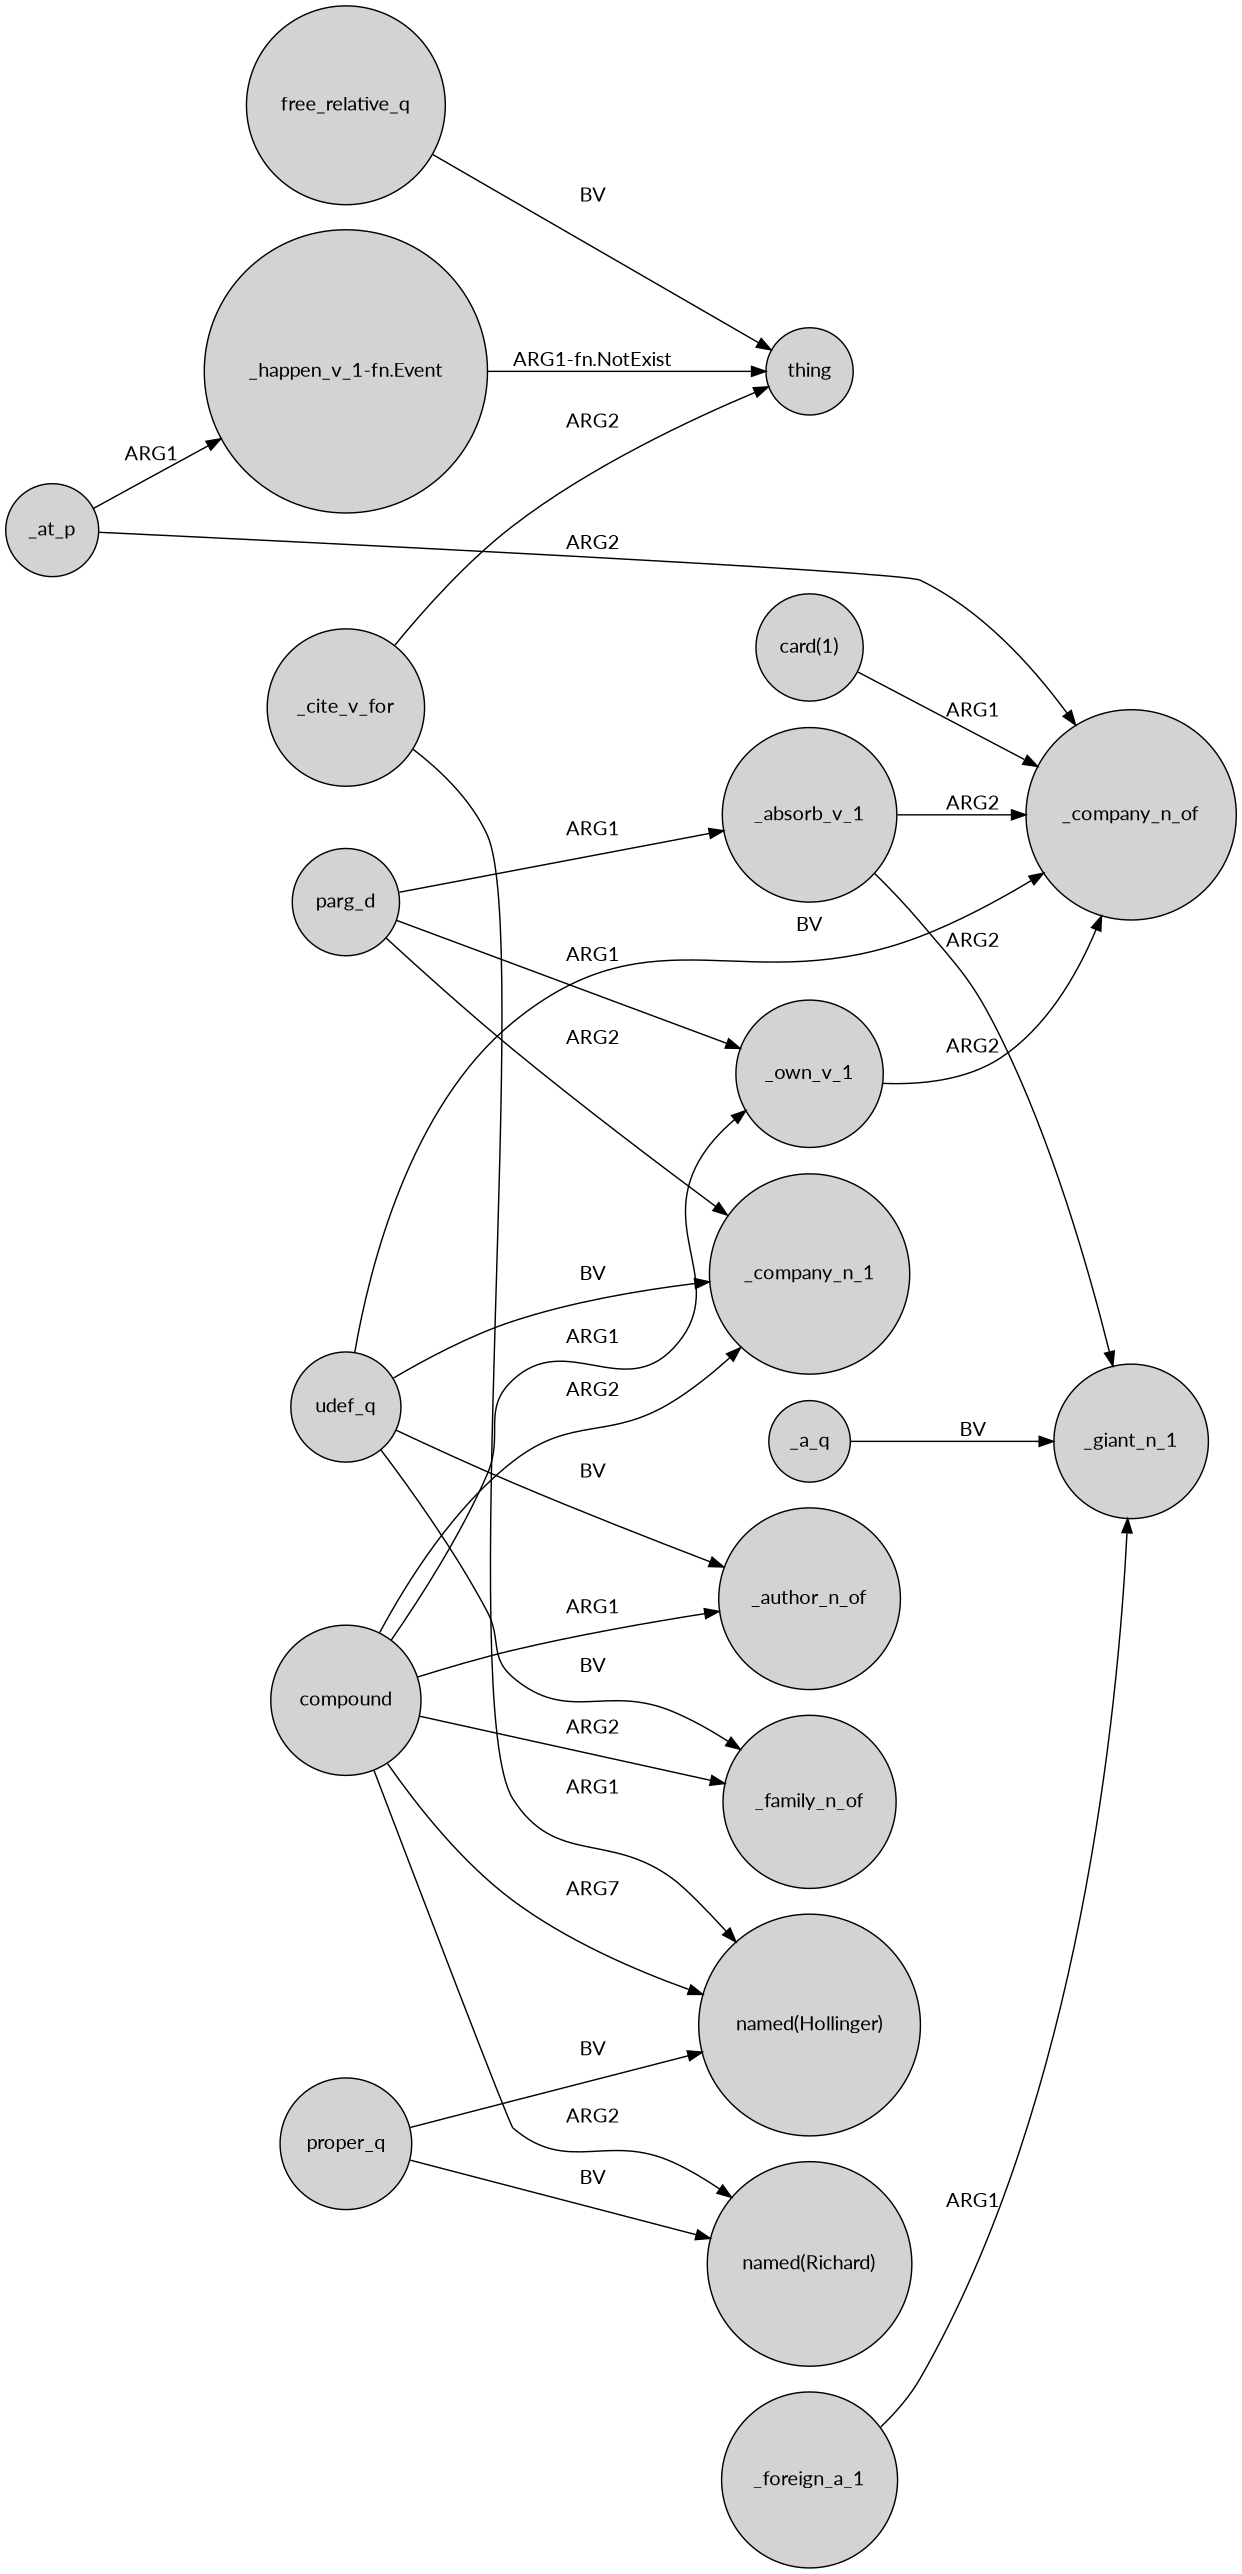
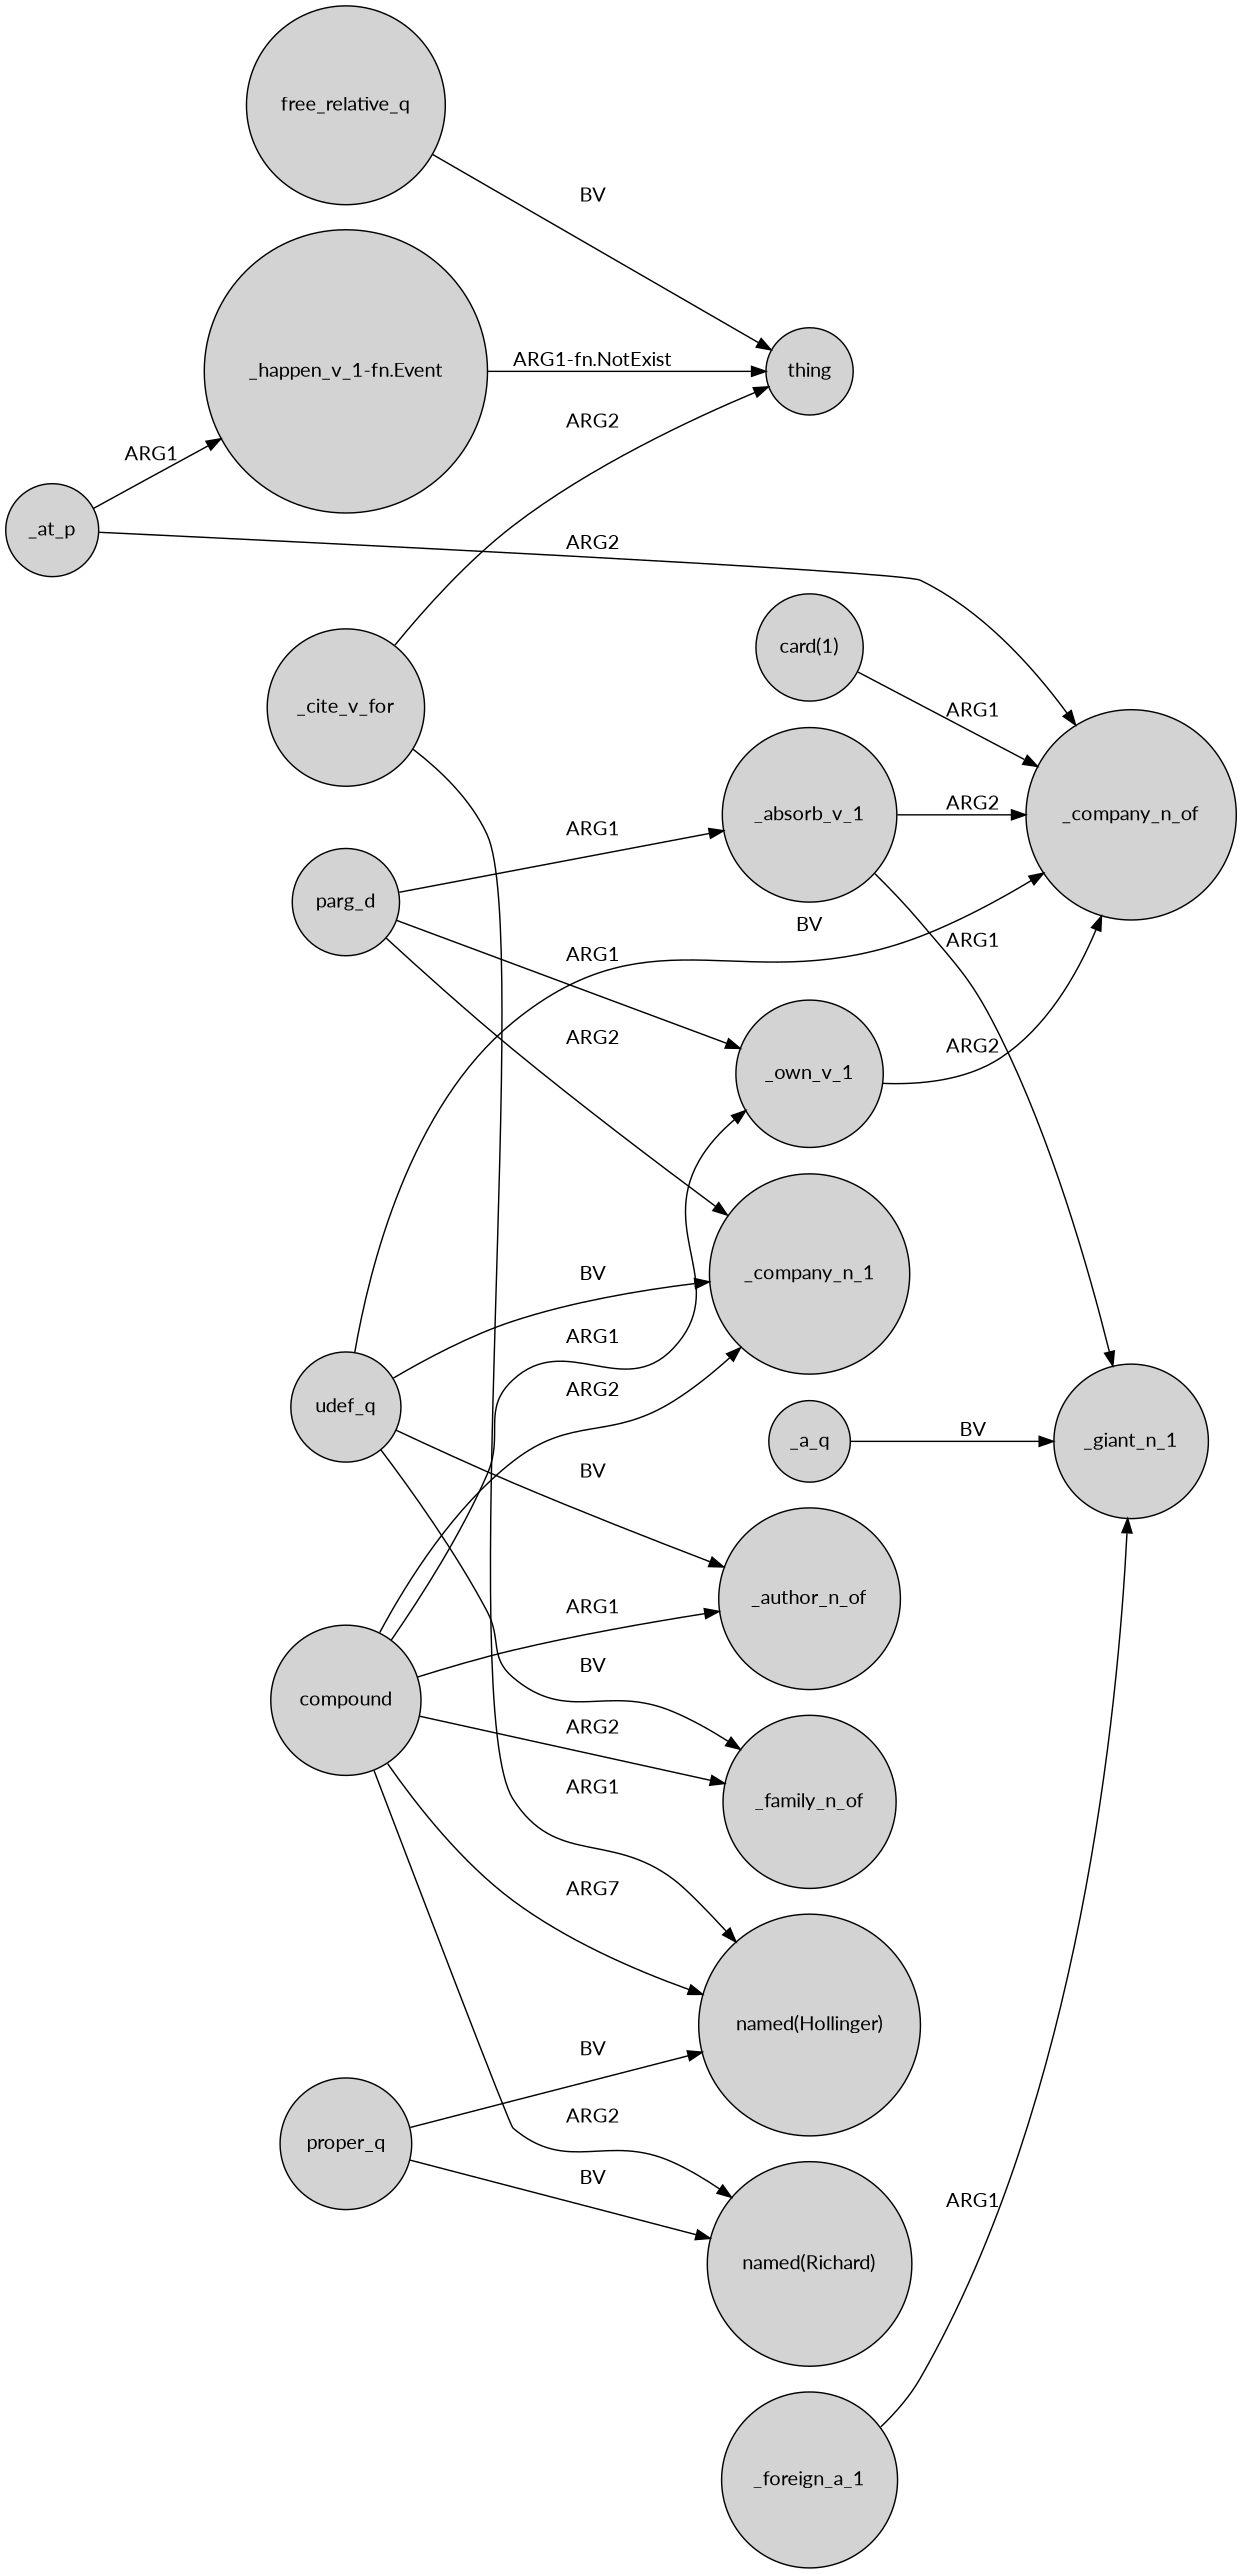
edge "_absorb_v_1" -> "_giant_n_1": label "ARG2" -> "ARG1"
